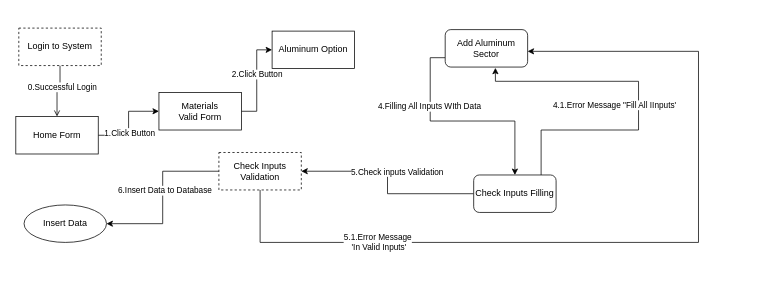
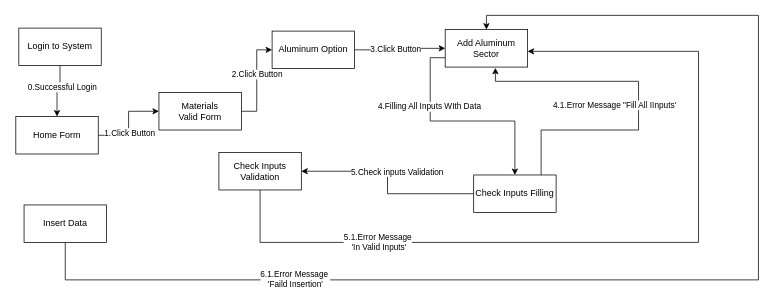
edge "Insert Data" -> "Add Aluminum Sector": added, label "6.1.Error Message 'Faild Insertion'"
node "Login to System": style dashed -> solid
edge "Aluminum Option" -> "Add Aluminum Sector": added, label "3.Click Button"
node "Add Aluminum Sector": shape rounded rectangle -> rectangle
edge "Login to System" -> "Home Form": arrowhead open -> classic
node "Check Inputs Validation": style dashed -> solid
node "Check Inputs Filling": shape rounded rectangle -> rectangle
edge "Check Inputs Validation" -> "Insert Data": removed, label "6.Insert Data to Database"
node "Insert Data": shape ellipse -> rectangle
